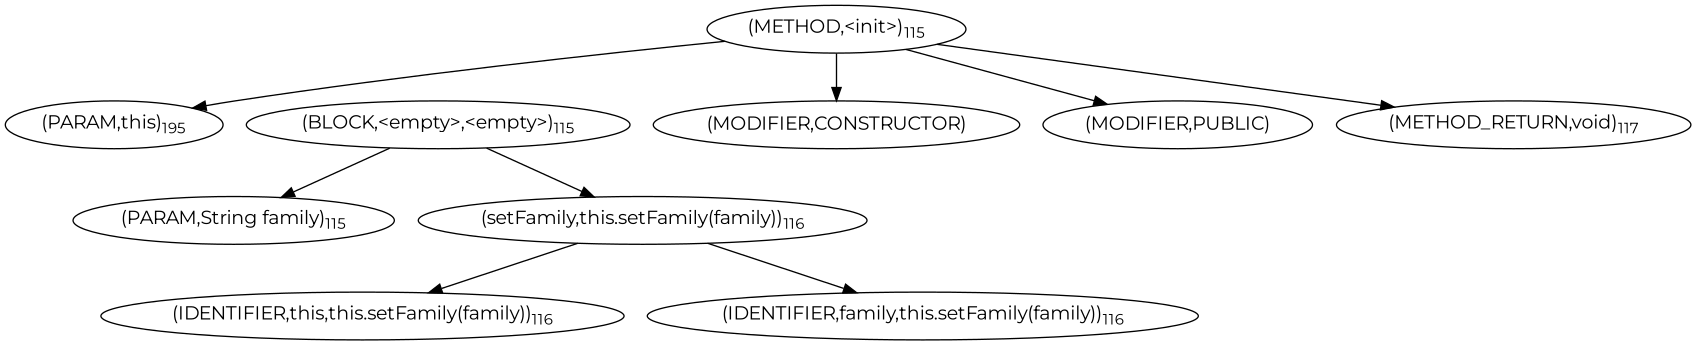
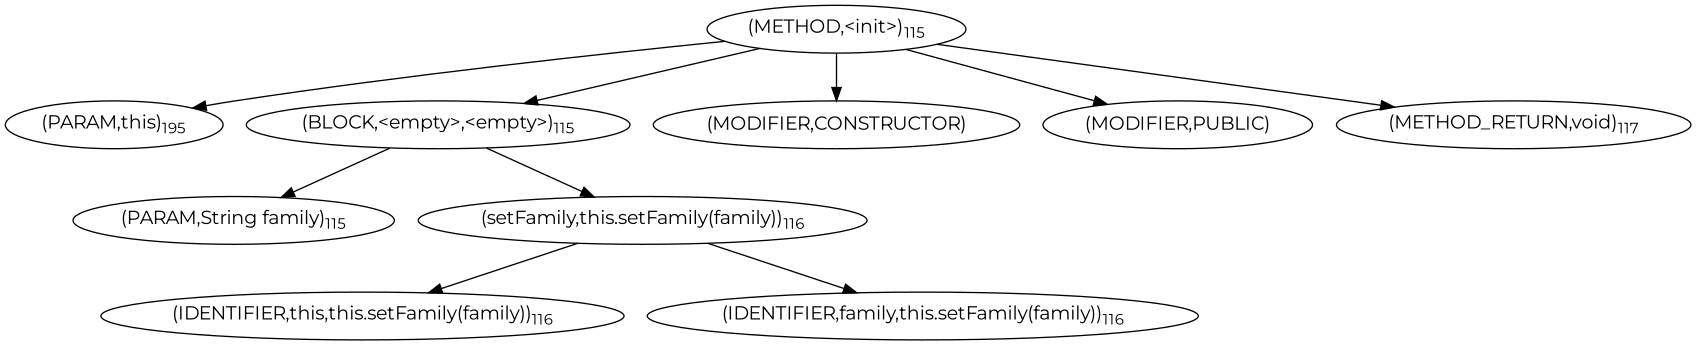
edge "(METHOD,<init>)" -> "(BLOCK,<empty>,<empty>)": added
